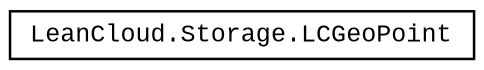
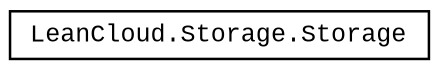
node "LeanCloud.Storage.LCGeoPoint": label "LeanCloud.Storage.LCGeoPoint" -> "LeanCloud.Storage.Storage"
